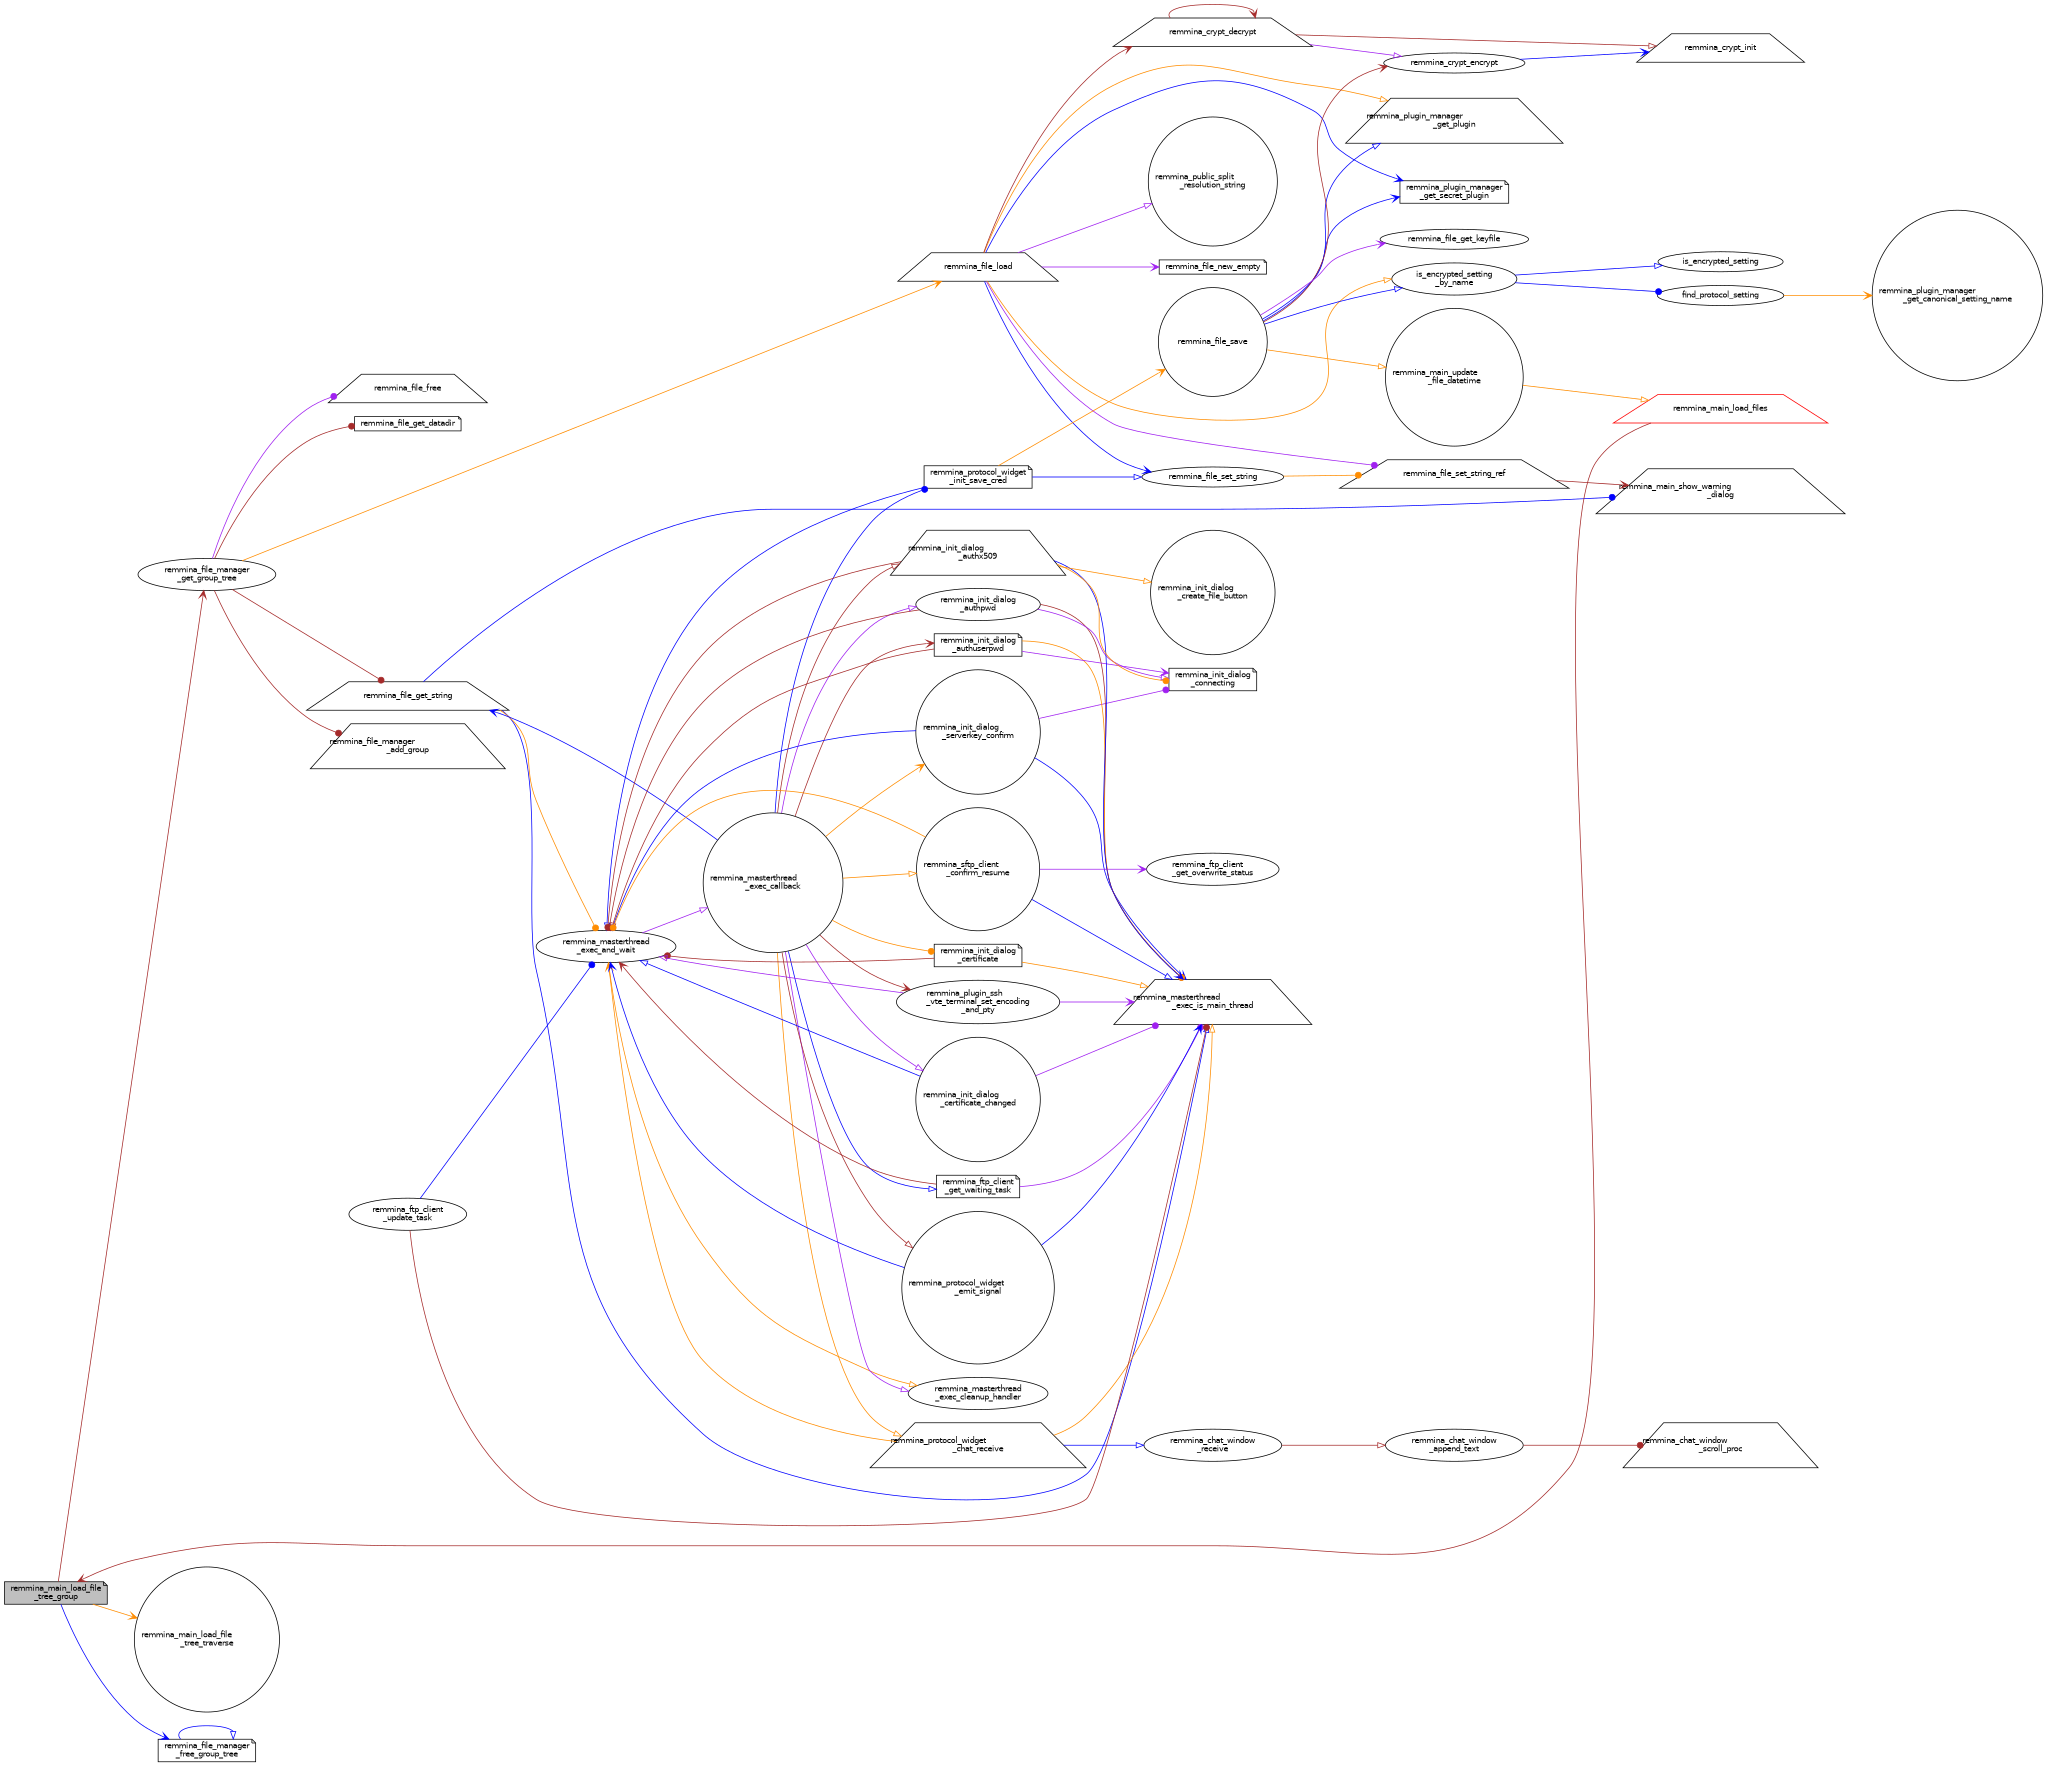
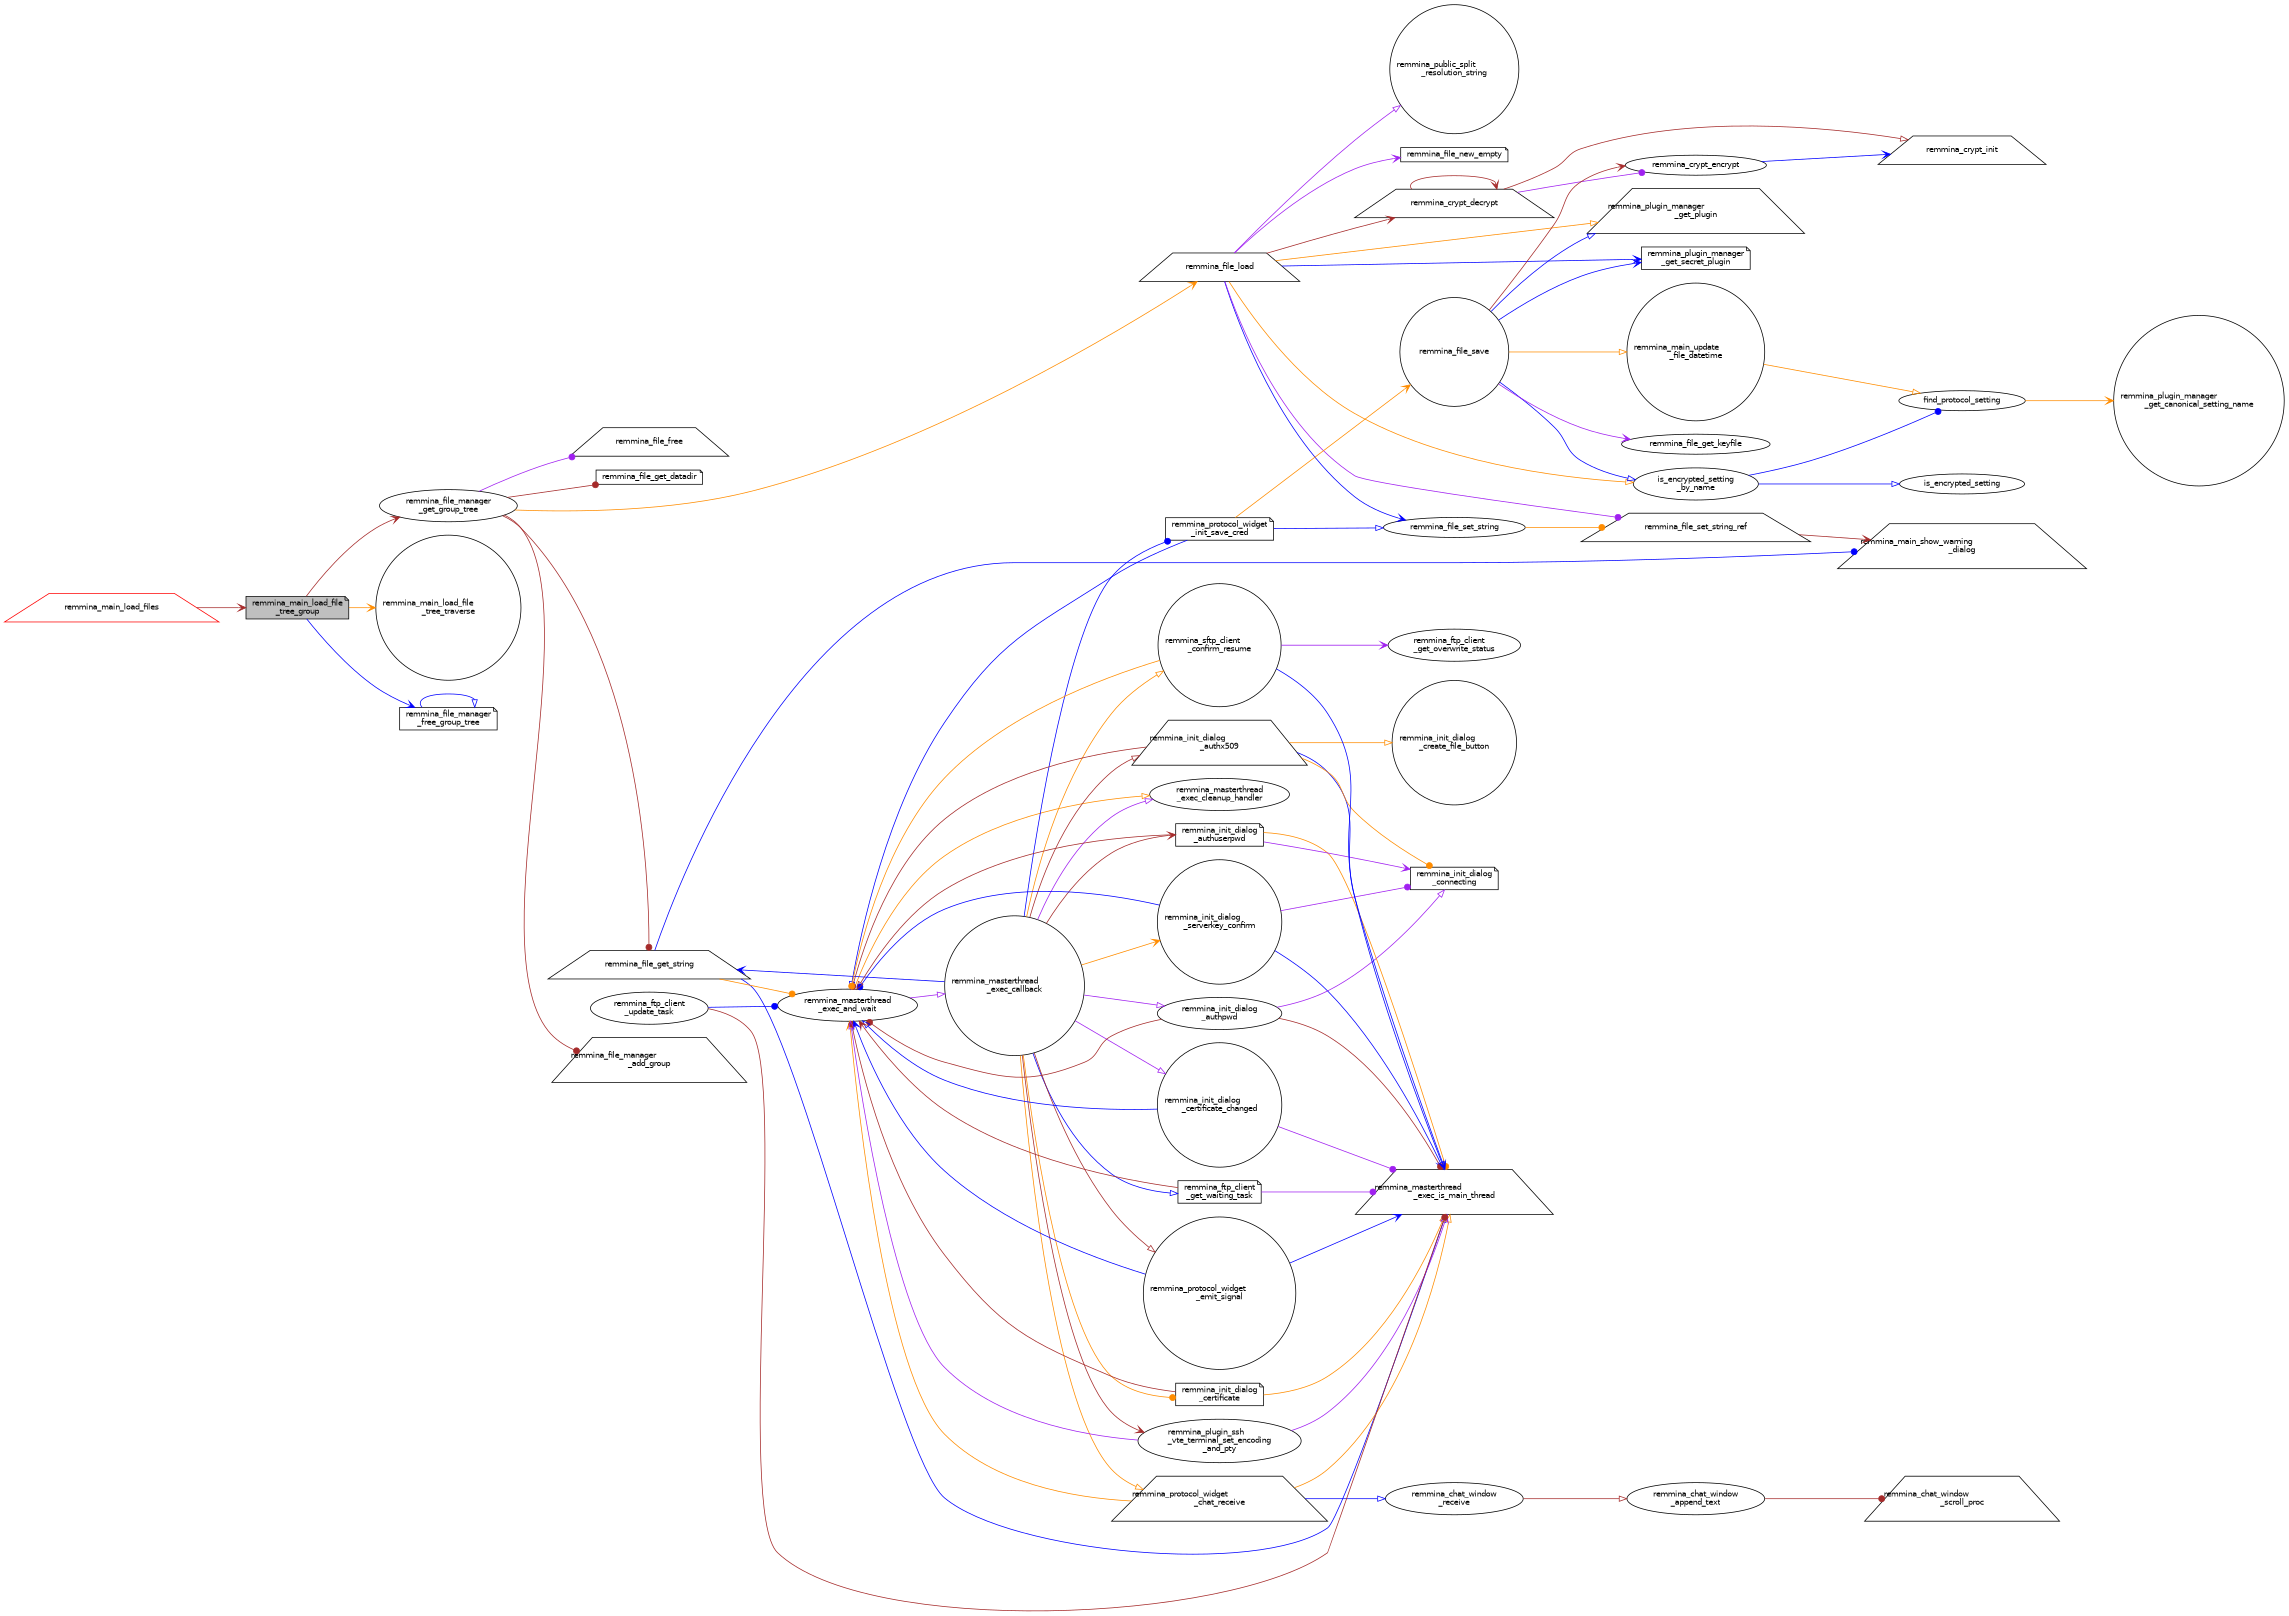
edge "remmina_crypt_decrypt" -> "remmina_crypt_encrypt": arrowhead onormal -> dot
edge "remmina_main_update _file_datetime" -> "remmina_main_load_files": now "remmina_main_update _file_datetime" -> "find_protocol_setting"
